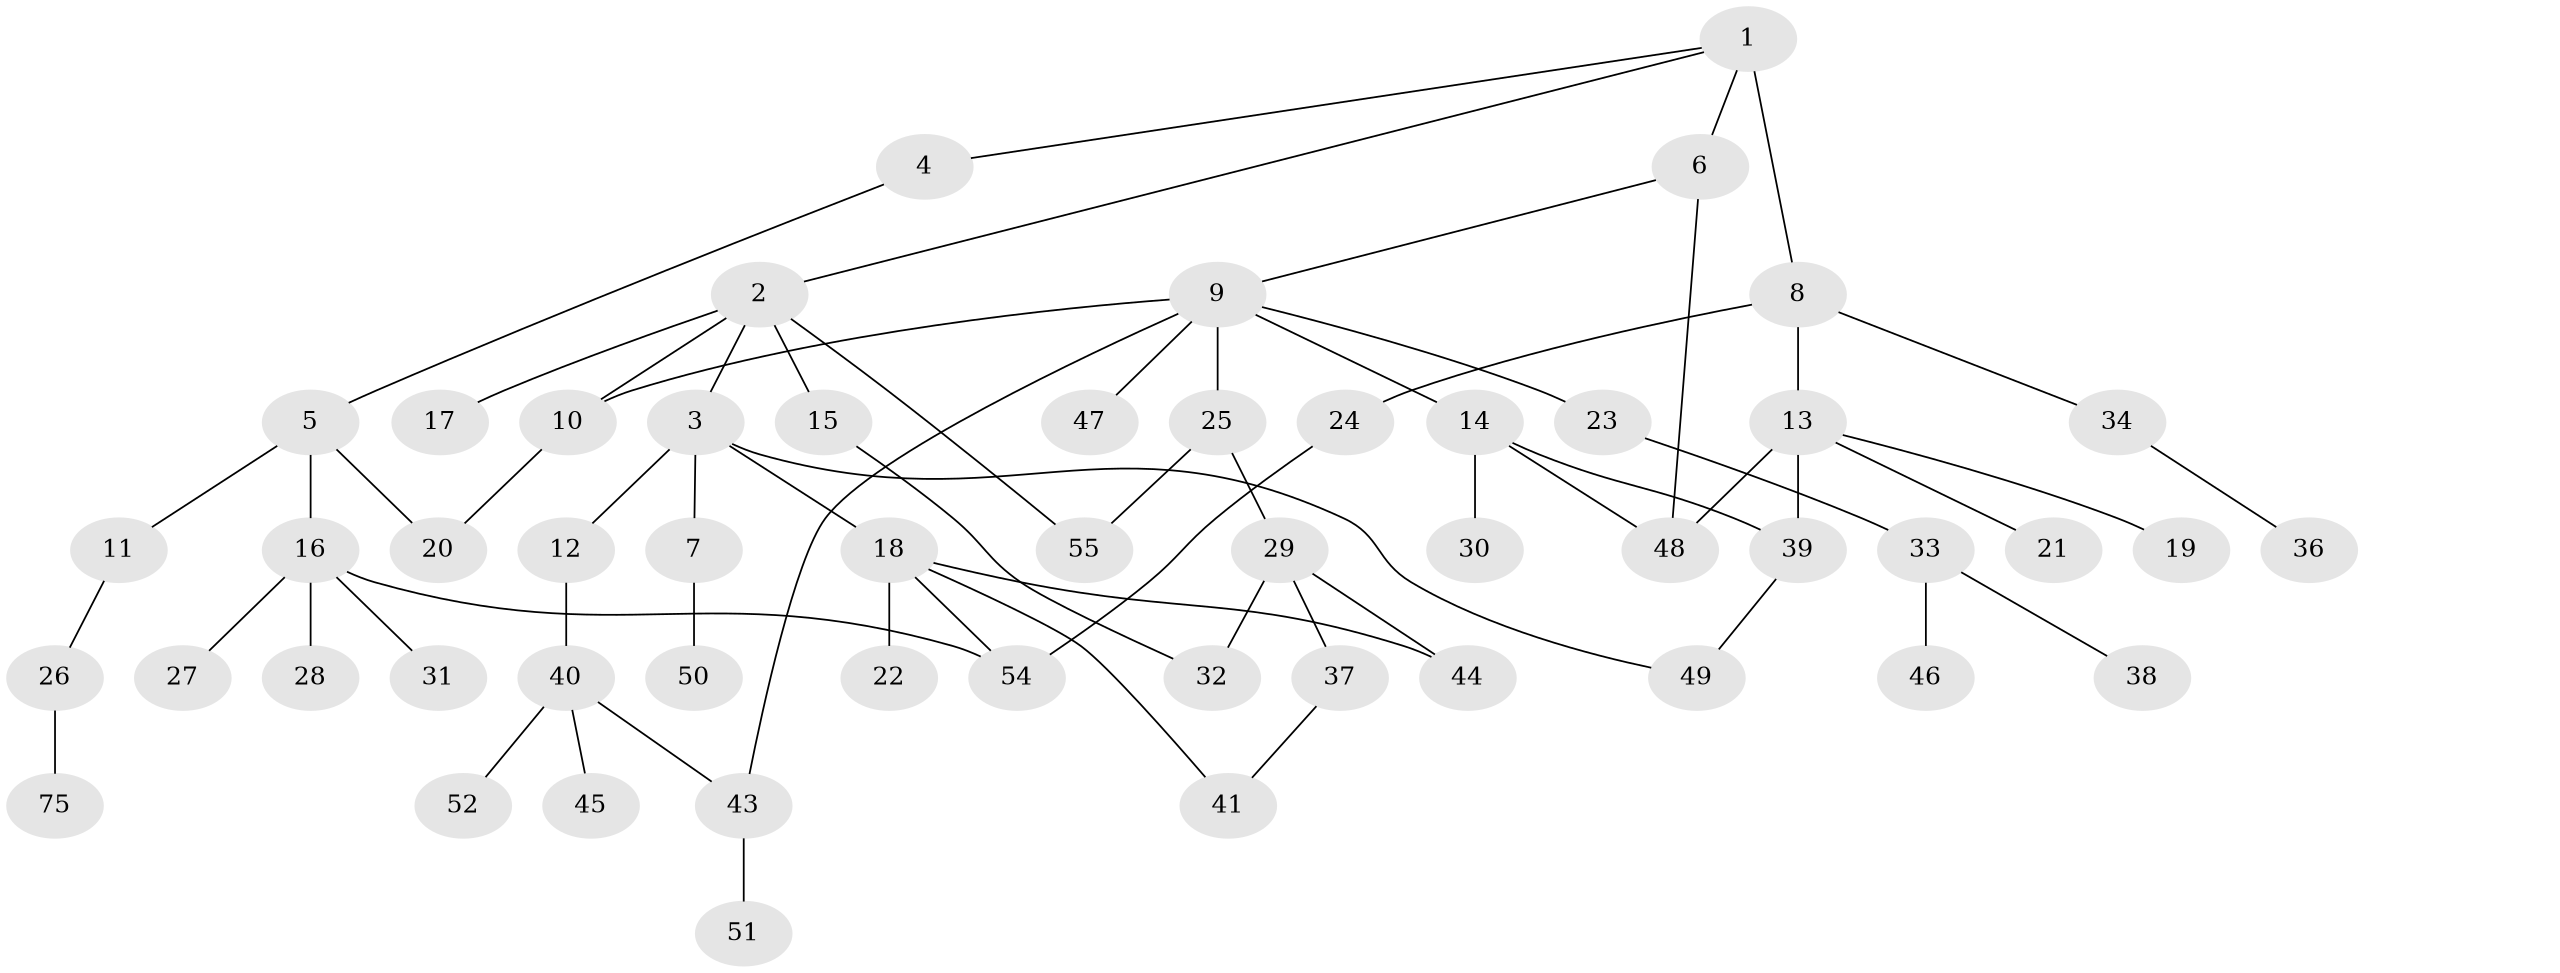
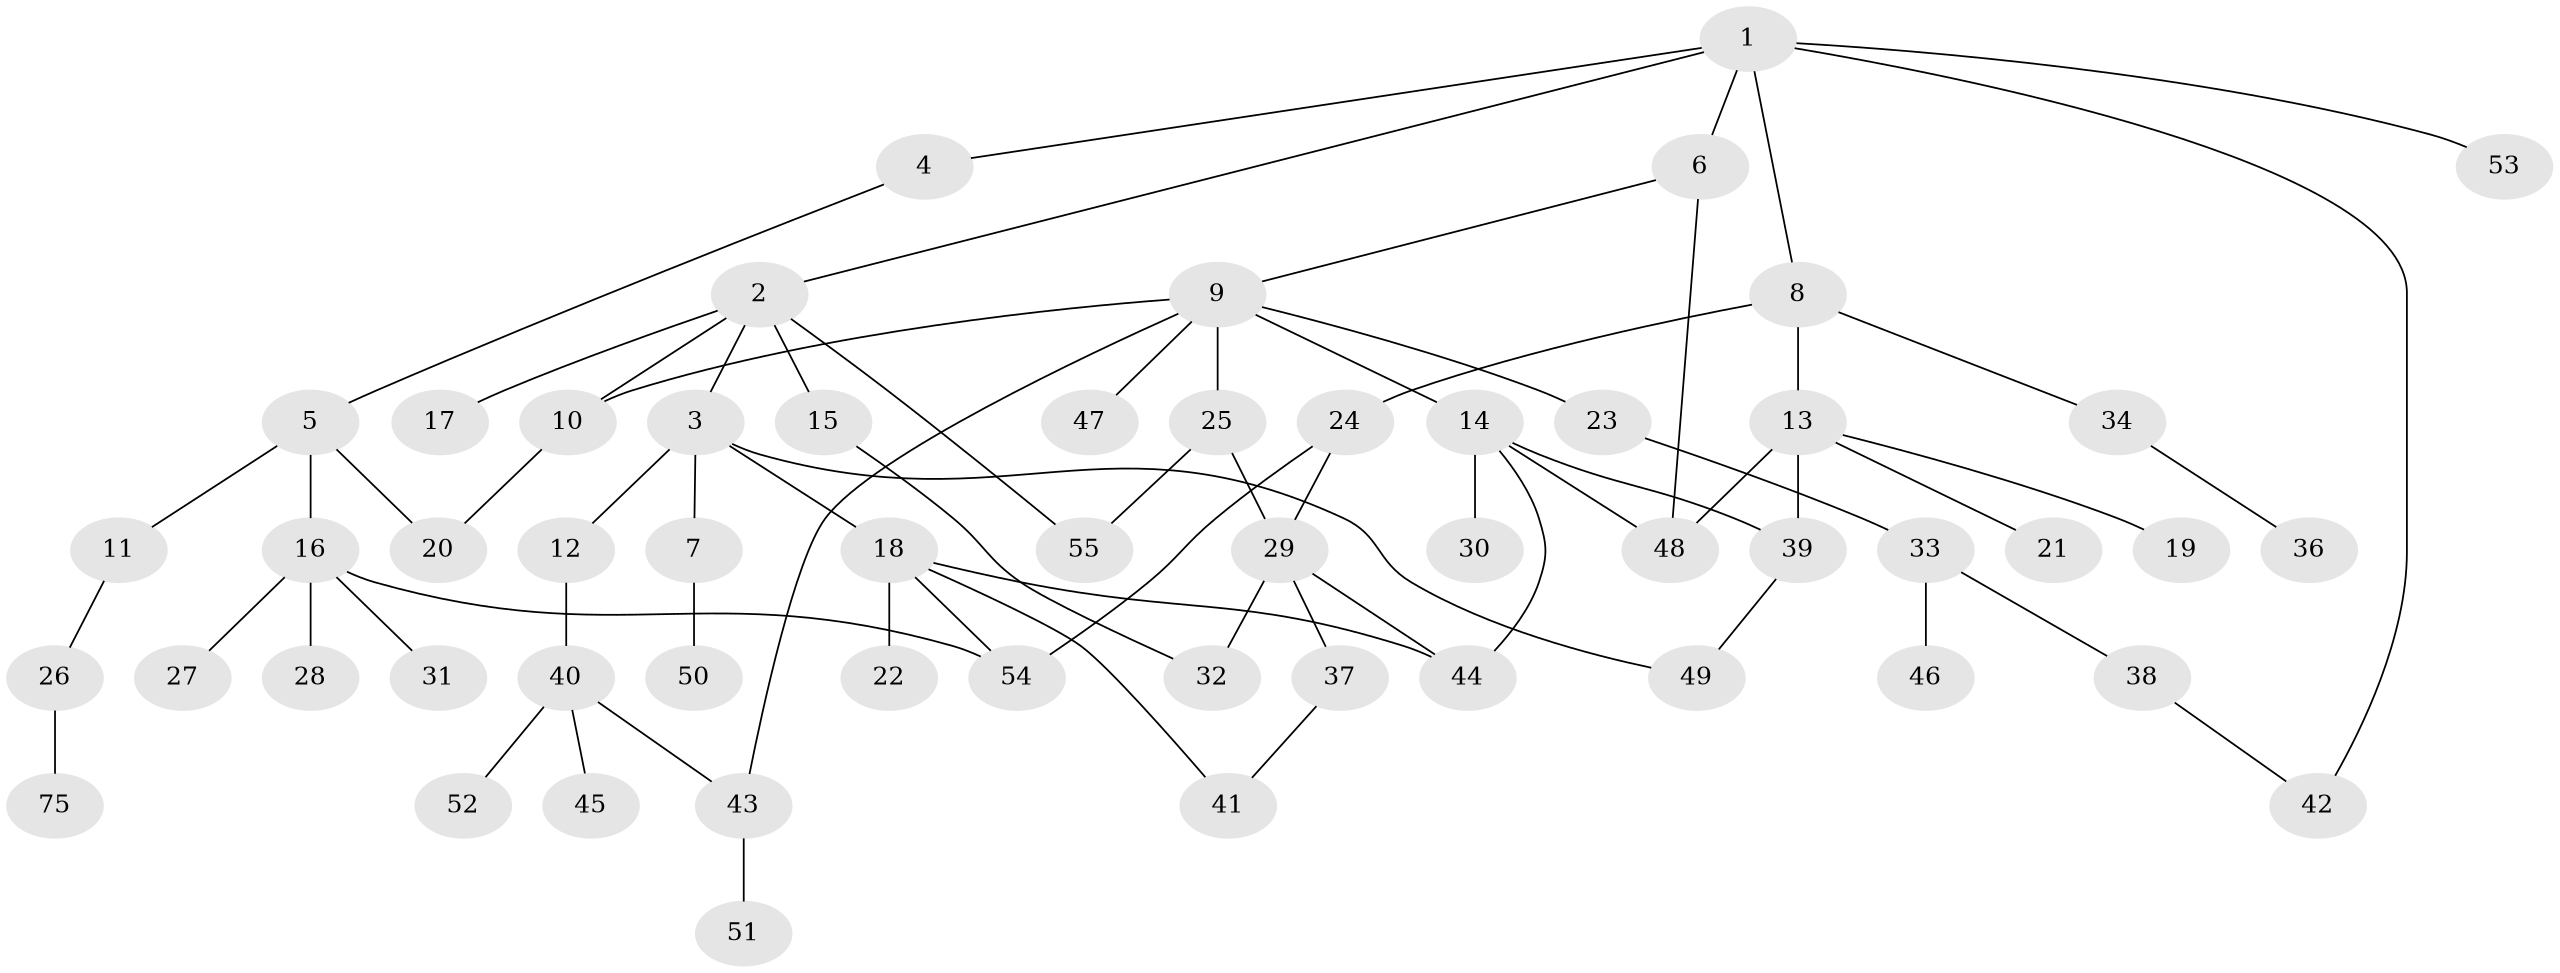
node "53": added
edge "24" -- "29": added
edge "14" -- "44": added
node "42": added
